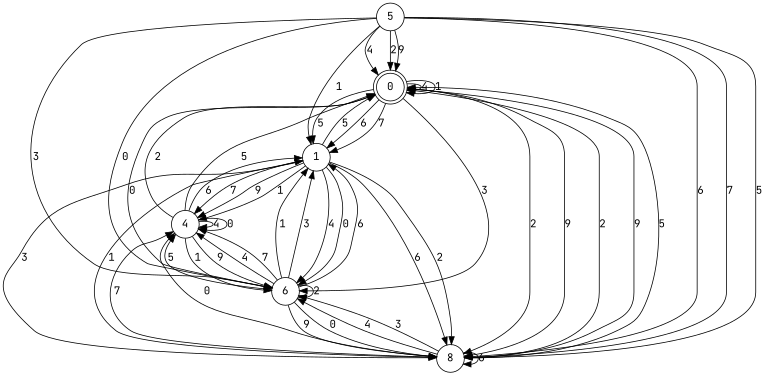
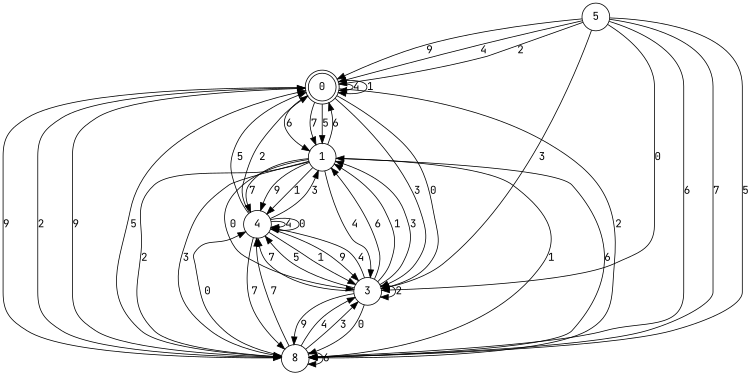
edge "5" -> "1": removed, label "1"
edge "1" -> "0": label "5" -> "6"
edge "4" -> "1": label "6" -> "3"
node "6": label "6" -> "3"
edge "4" -> "8": added, label "7"
